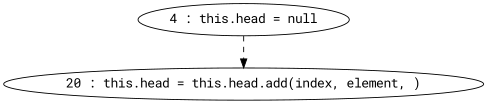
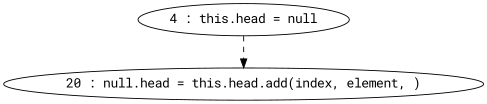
node "20 : this.head = this.head.add(index, element, )": label "20 : this.head = this.head.add(index, element, )" -> "20 : null.head = this.head.add(index, element, )"
